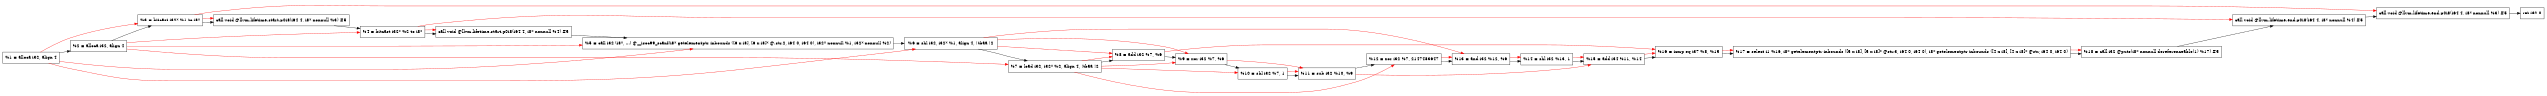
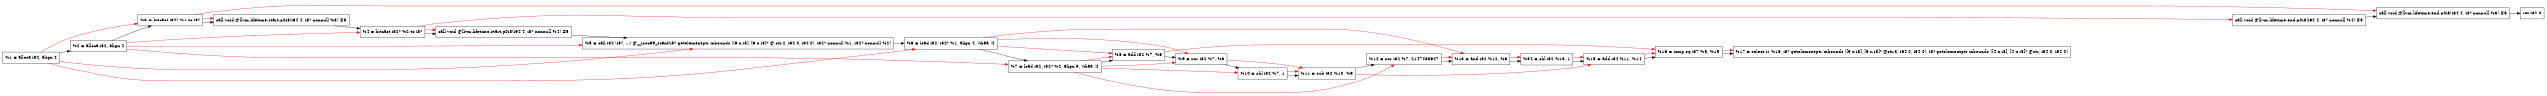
node "%6 = shl i32, i32* %1, align 4, !tbaa !2": label "%6 = shl i32, i32* %1, align 4, !tbaa !2" -> "%6 = load i32, i32* %1, align 4, !tbaa !2"
node "%18 = call i32 @puts(i8* nonnull dereferenceable(1) %17) #5": removed
node "%14 = shl i32 %13, 1": label "%14 = shl i32 %13, 1" -> "%84 = shl i32 %13, 1"
node "%7 = load i32, i32* %2, align 4, !tbaa !2": label "%7 = load i32, i32* %2, align 4, !tbaa !2" -> "%7 = load i32, i32* %2, align 5, !tbaa !2"
